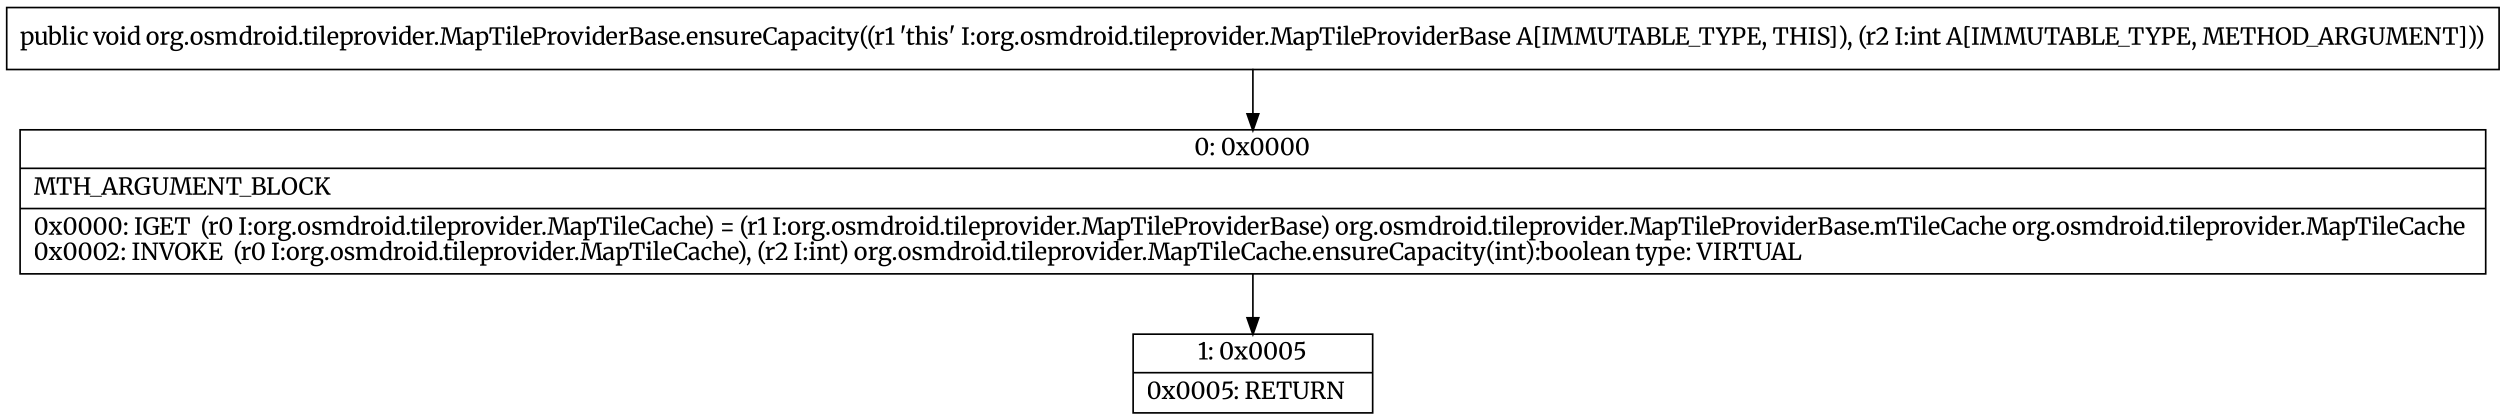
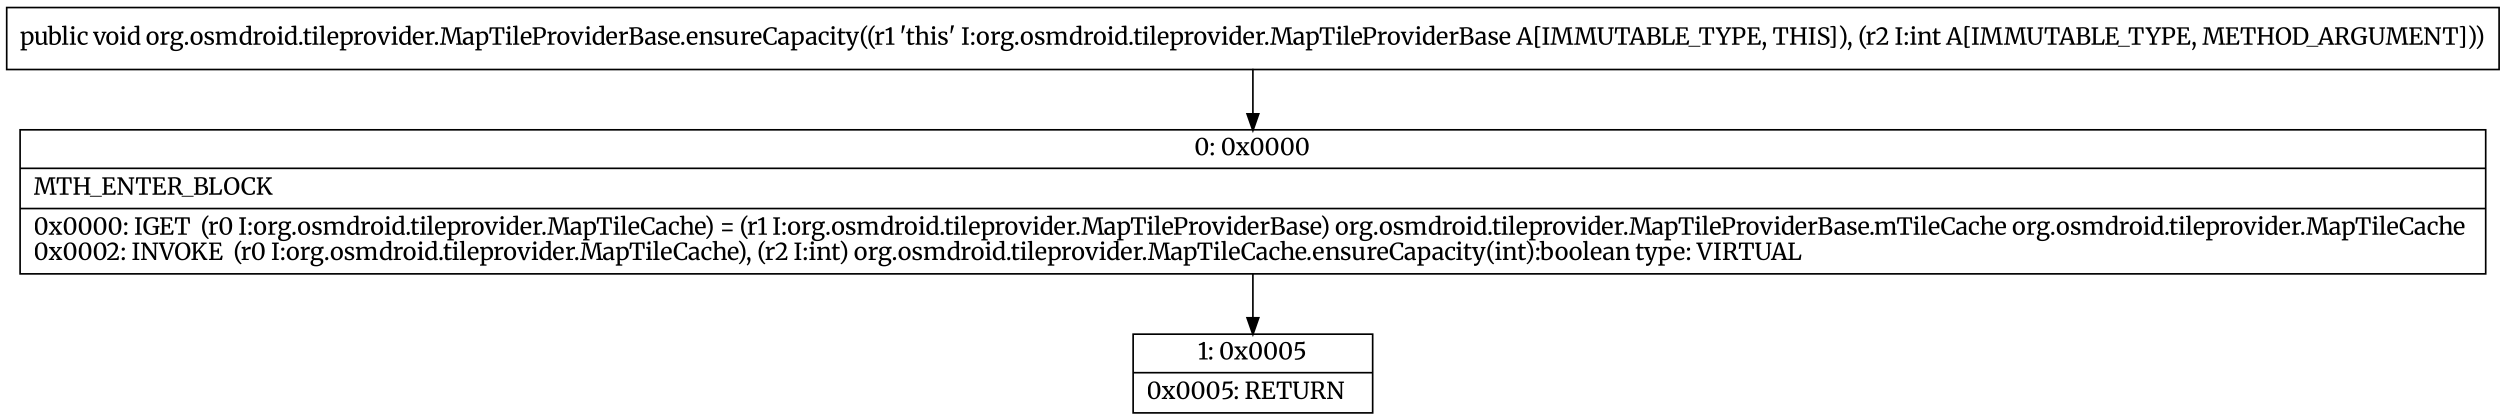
node "0: 0x0000": text "MTH_ARGUMENT_BLOCK" -> "MTH_ENTER_BLOCK"
